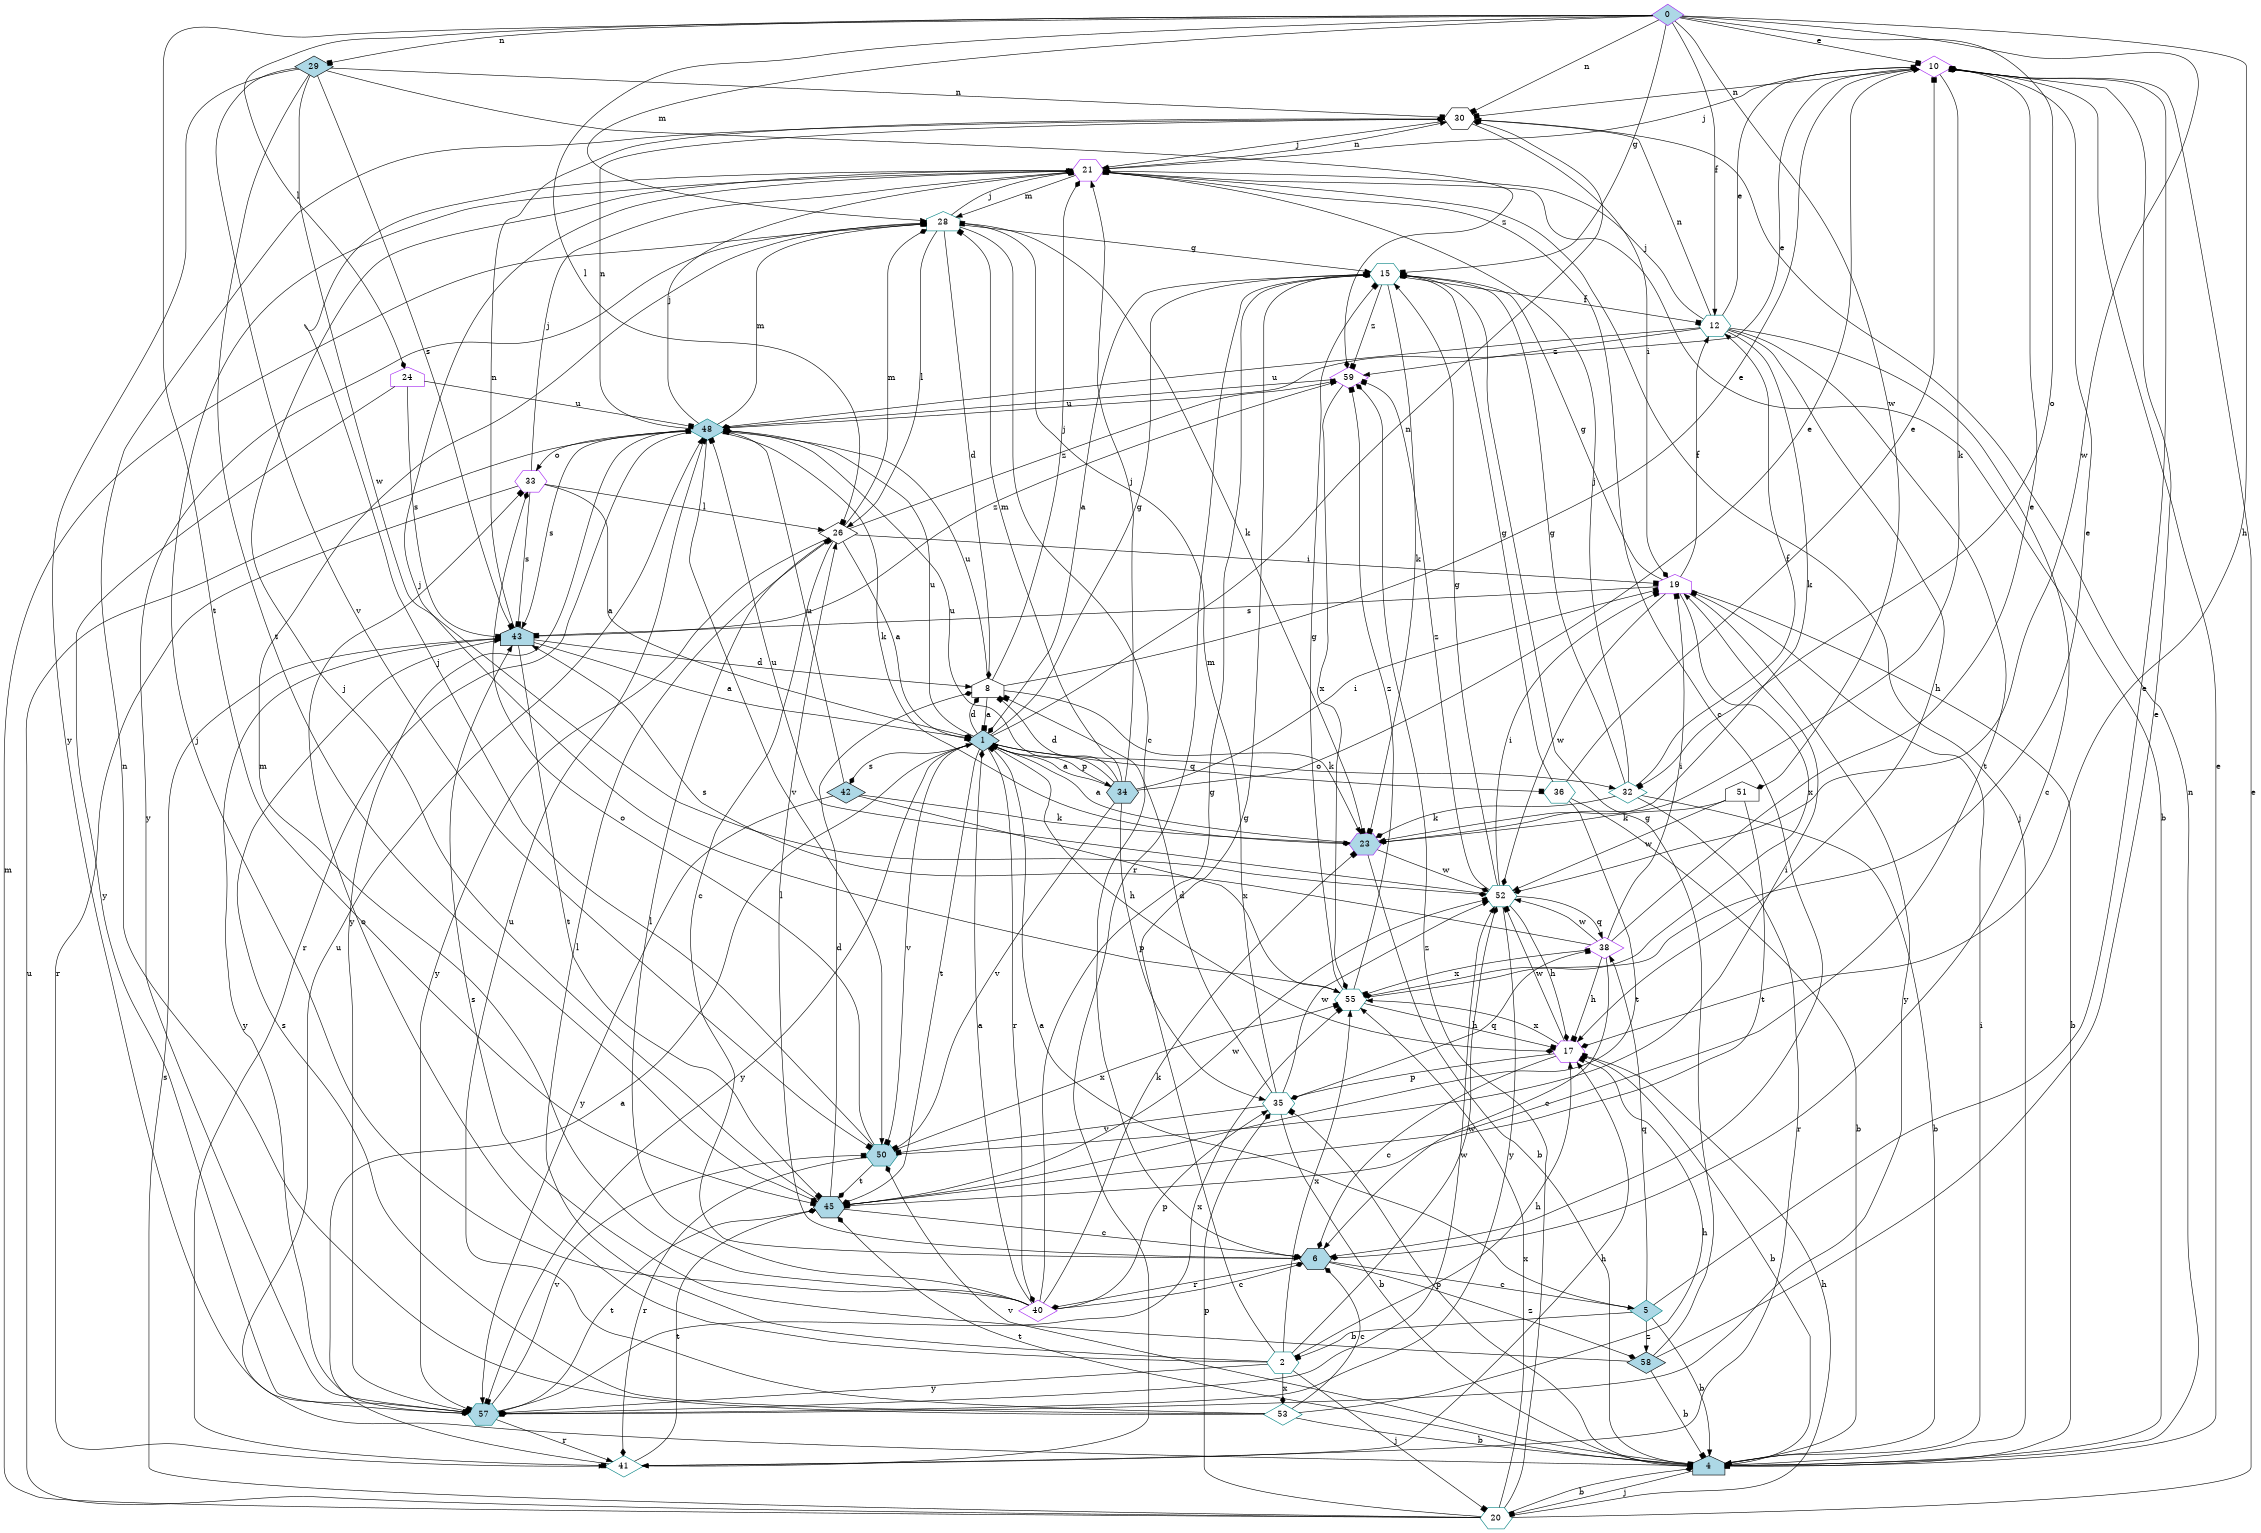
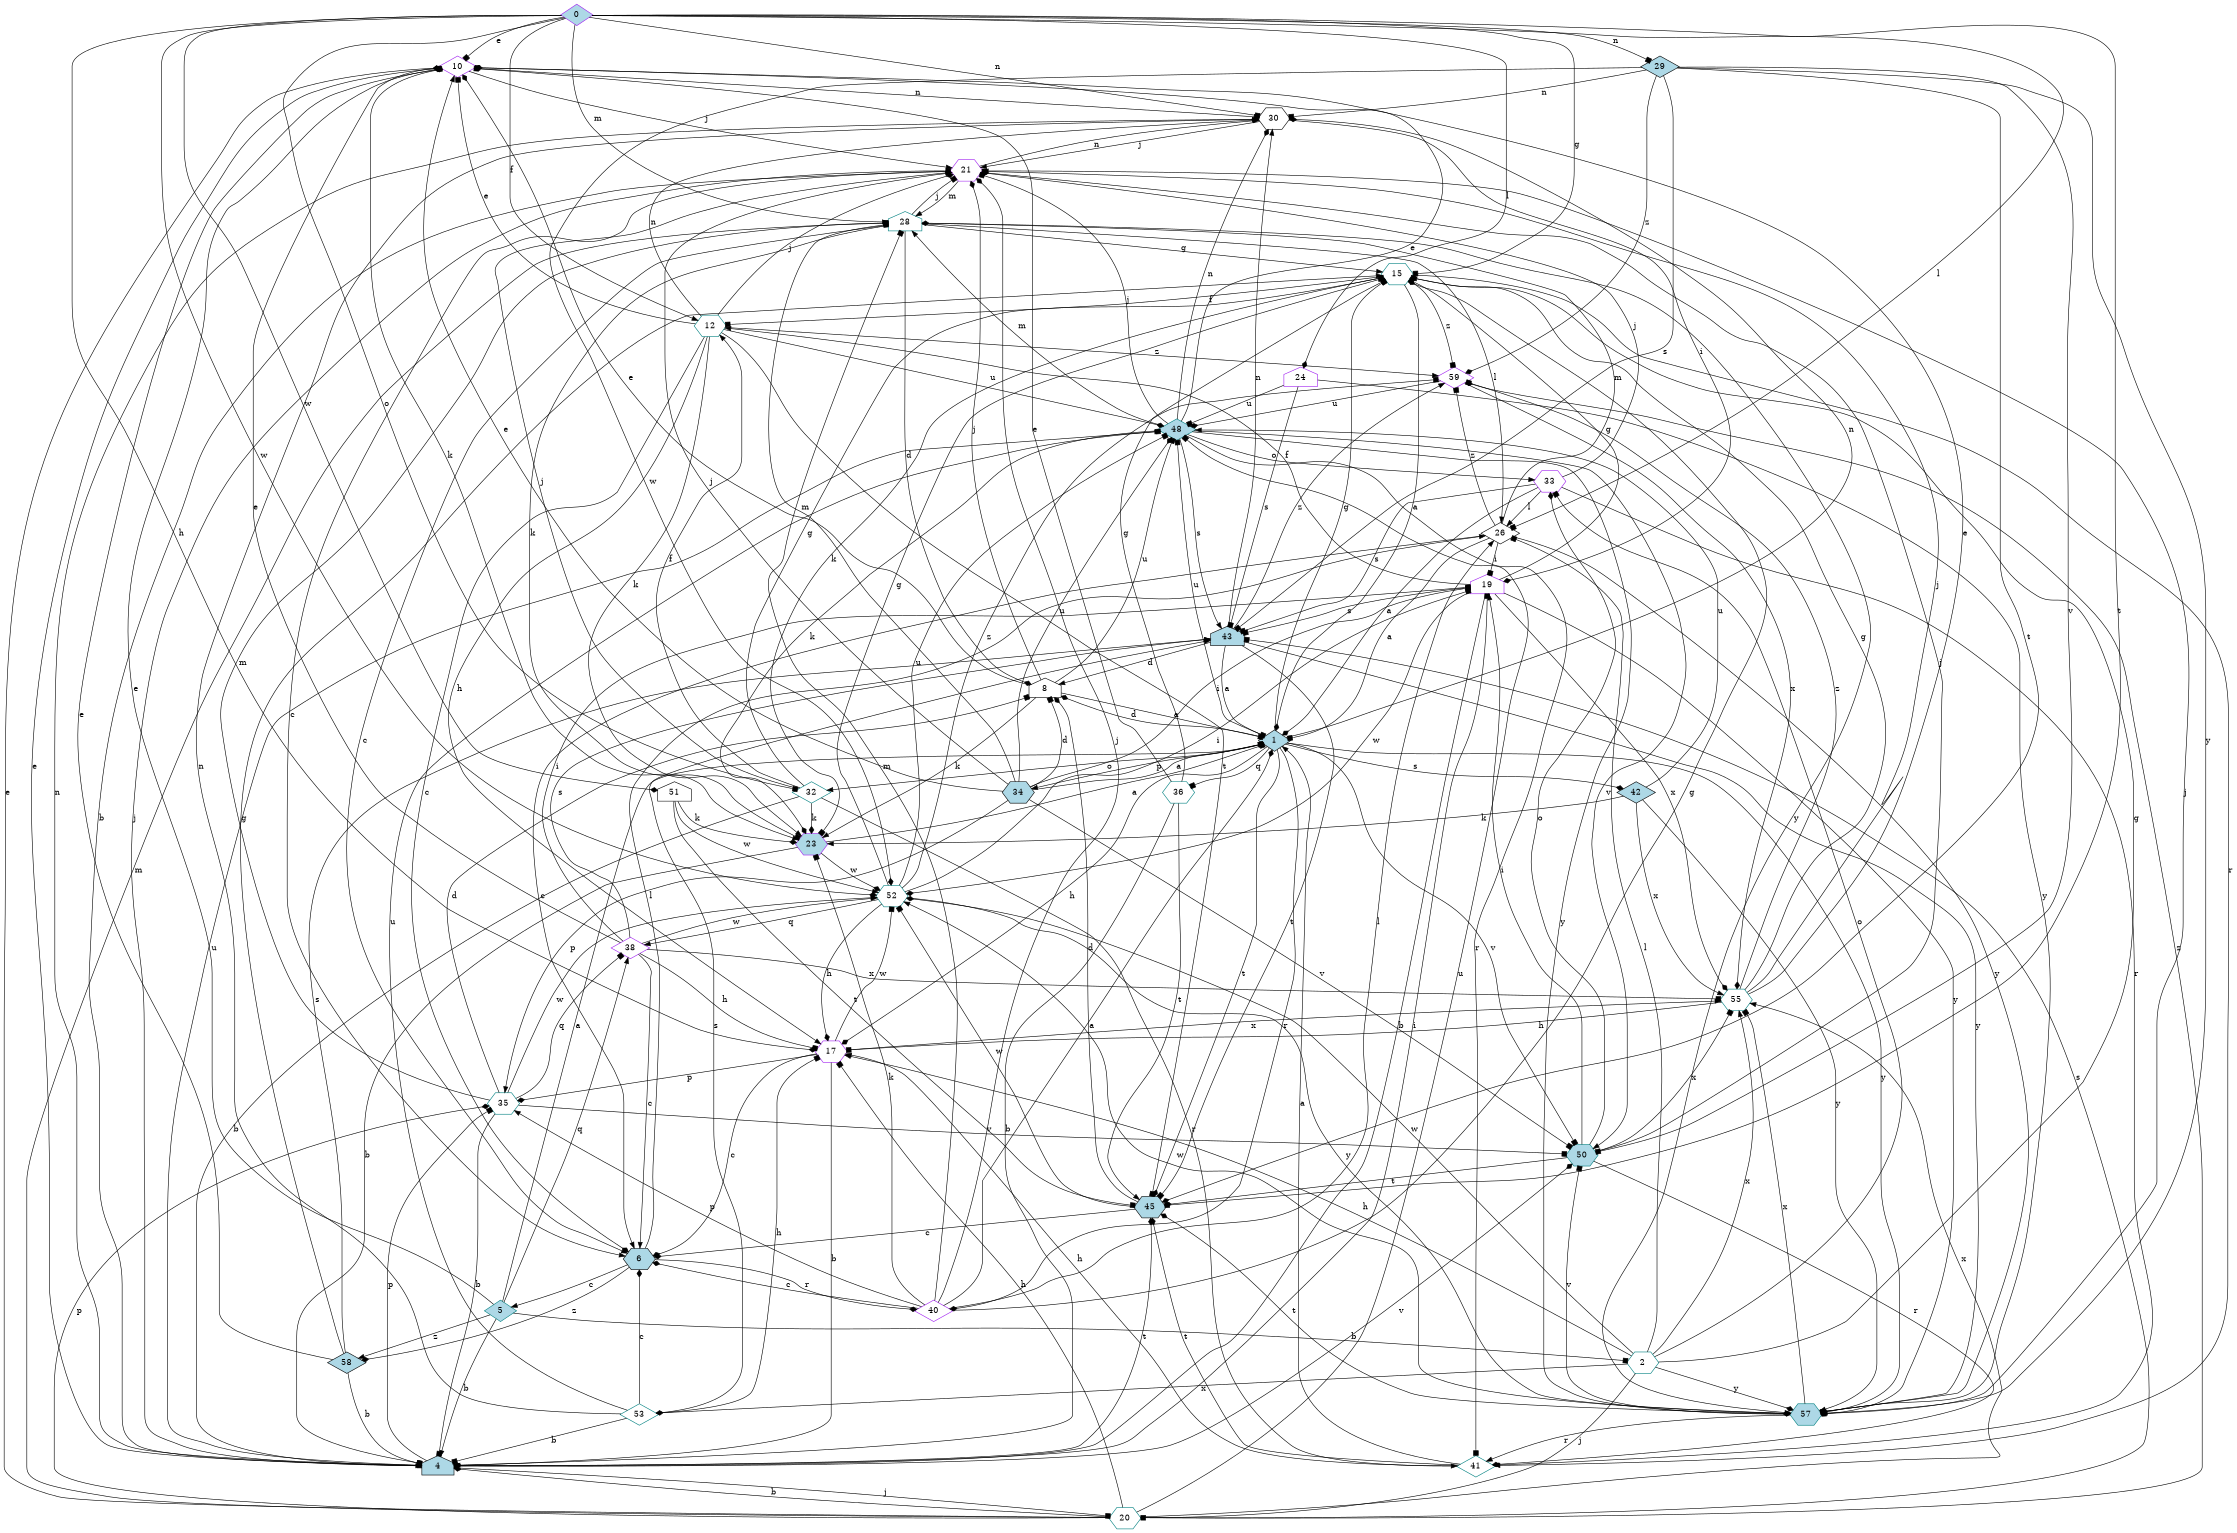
edge "45" -> "21": now "57" -> "21"
